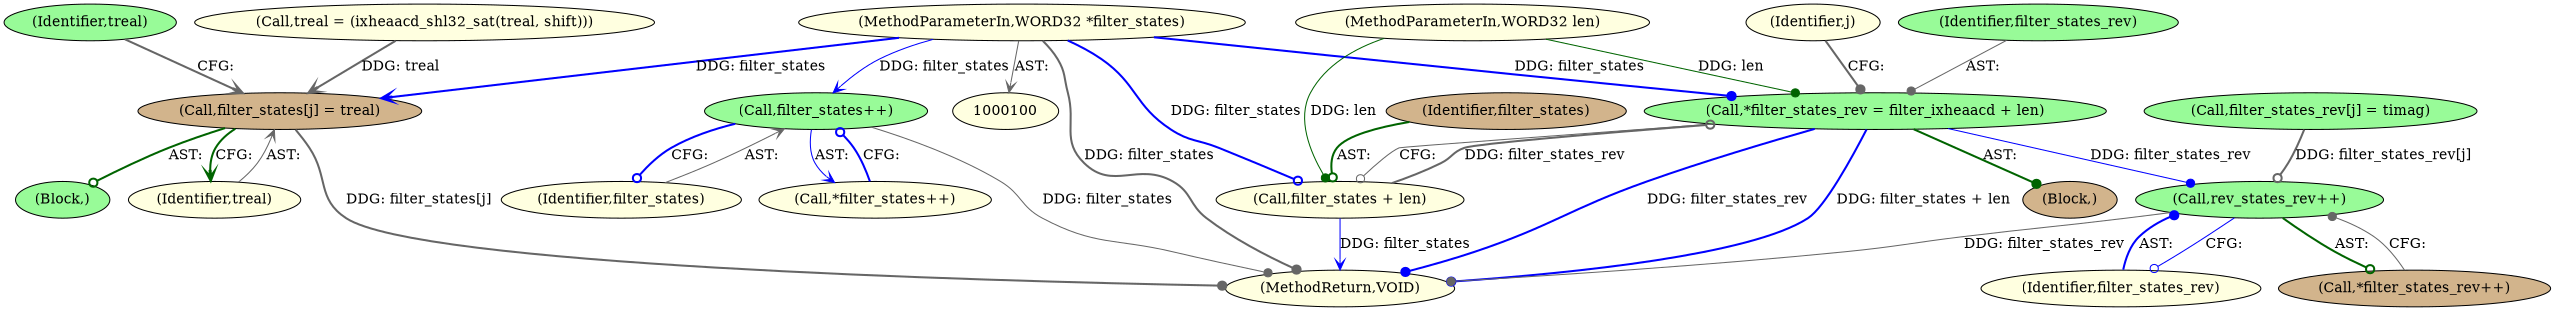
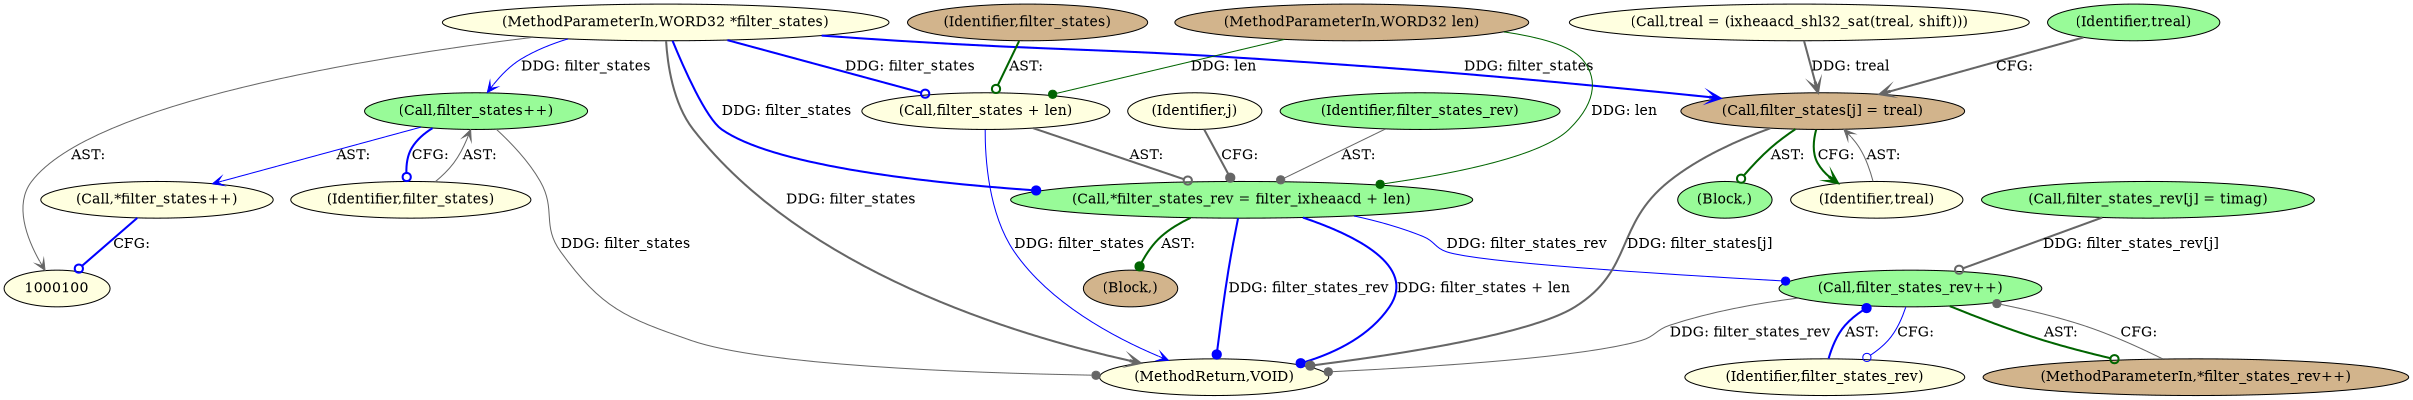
node "(MethodParameterIn,WORD32 len)": fillcolor lightyellow -> tan
edge "(Call,*filter_states_rev = filter_ixheaacd + len)" -> "(Call,filter_states + len)": removed, label "CFG:"
edge "(Call,filter_states + len)" -> "(Call,*filter_states_rev = filter_ixheaacd + len)": label "DDG: filter_states_rev" -> "AST: "
edge "(Call,*filter_states++)" -> "(Call,filter_states++)": now "(Call,*filter_states++)" -> "1000100"
edge "(MethodParameterIn,WORD32 *filter_states)" -> "(MethodReturn,VOID)": arrowhead dot -> vee
node "(Call,rev_states_rev++)": label "(Call,rev_states_rev++)" -> "(Call,filter_states_rev++)"
node "(Call,*filter_states_rev++)": label "(Call,*filter_states_rev++)" -> "(MethodParameterIn,*filter_states_rev++)"
